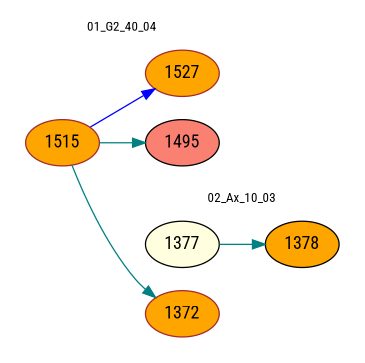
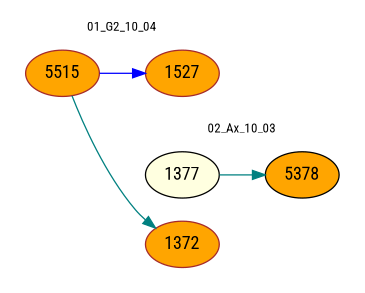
cluster "01_G2_40_04": label "01_G2_40_04" -> "01_G2_10_04"
node "1515": label "1515" -> "5515"
node "1495": removed
node "1378": label "1378" -> "5378"
